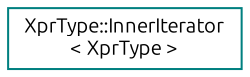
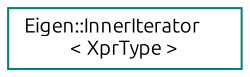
node "XprType::InnerIterator < XprType >": label "XprType::InnerIterator < XprType >" -> "Eigen::InnerIterator < XprType >"
